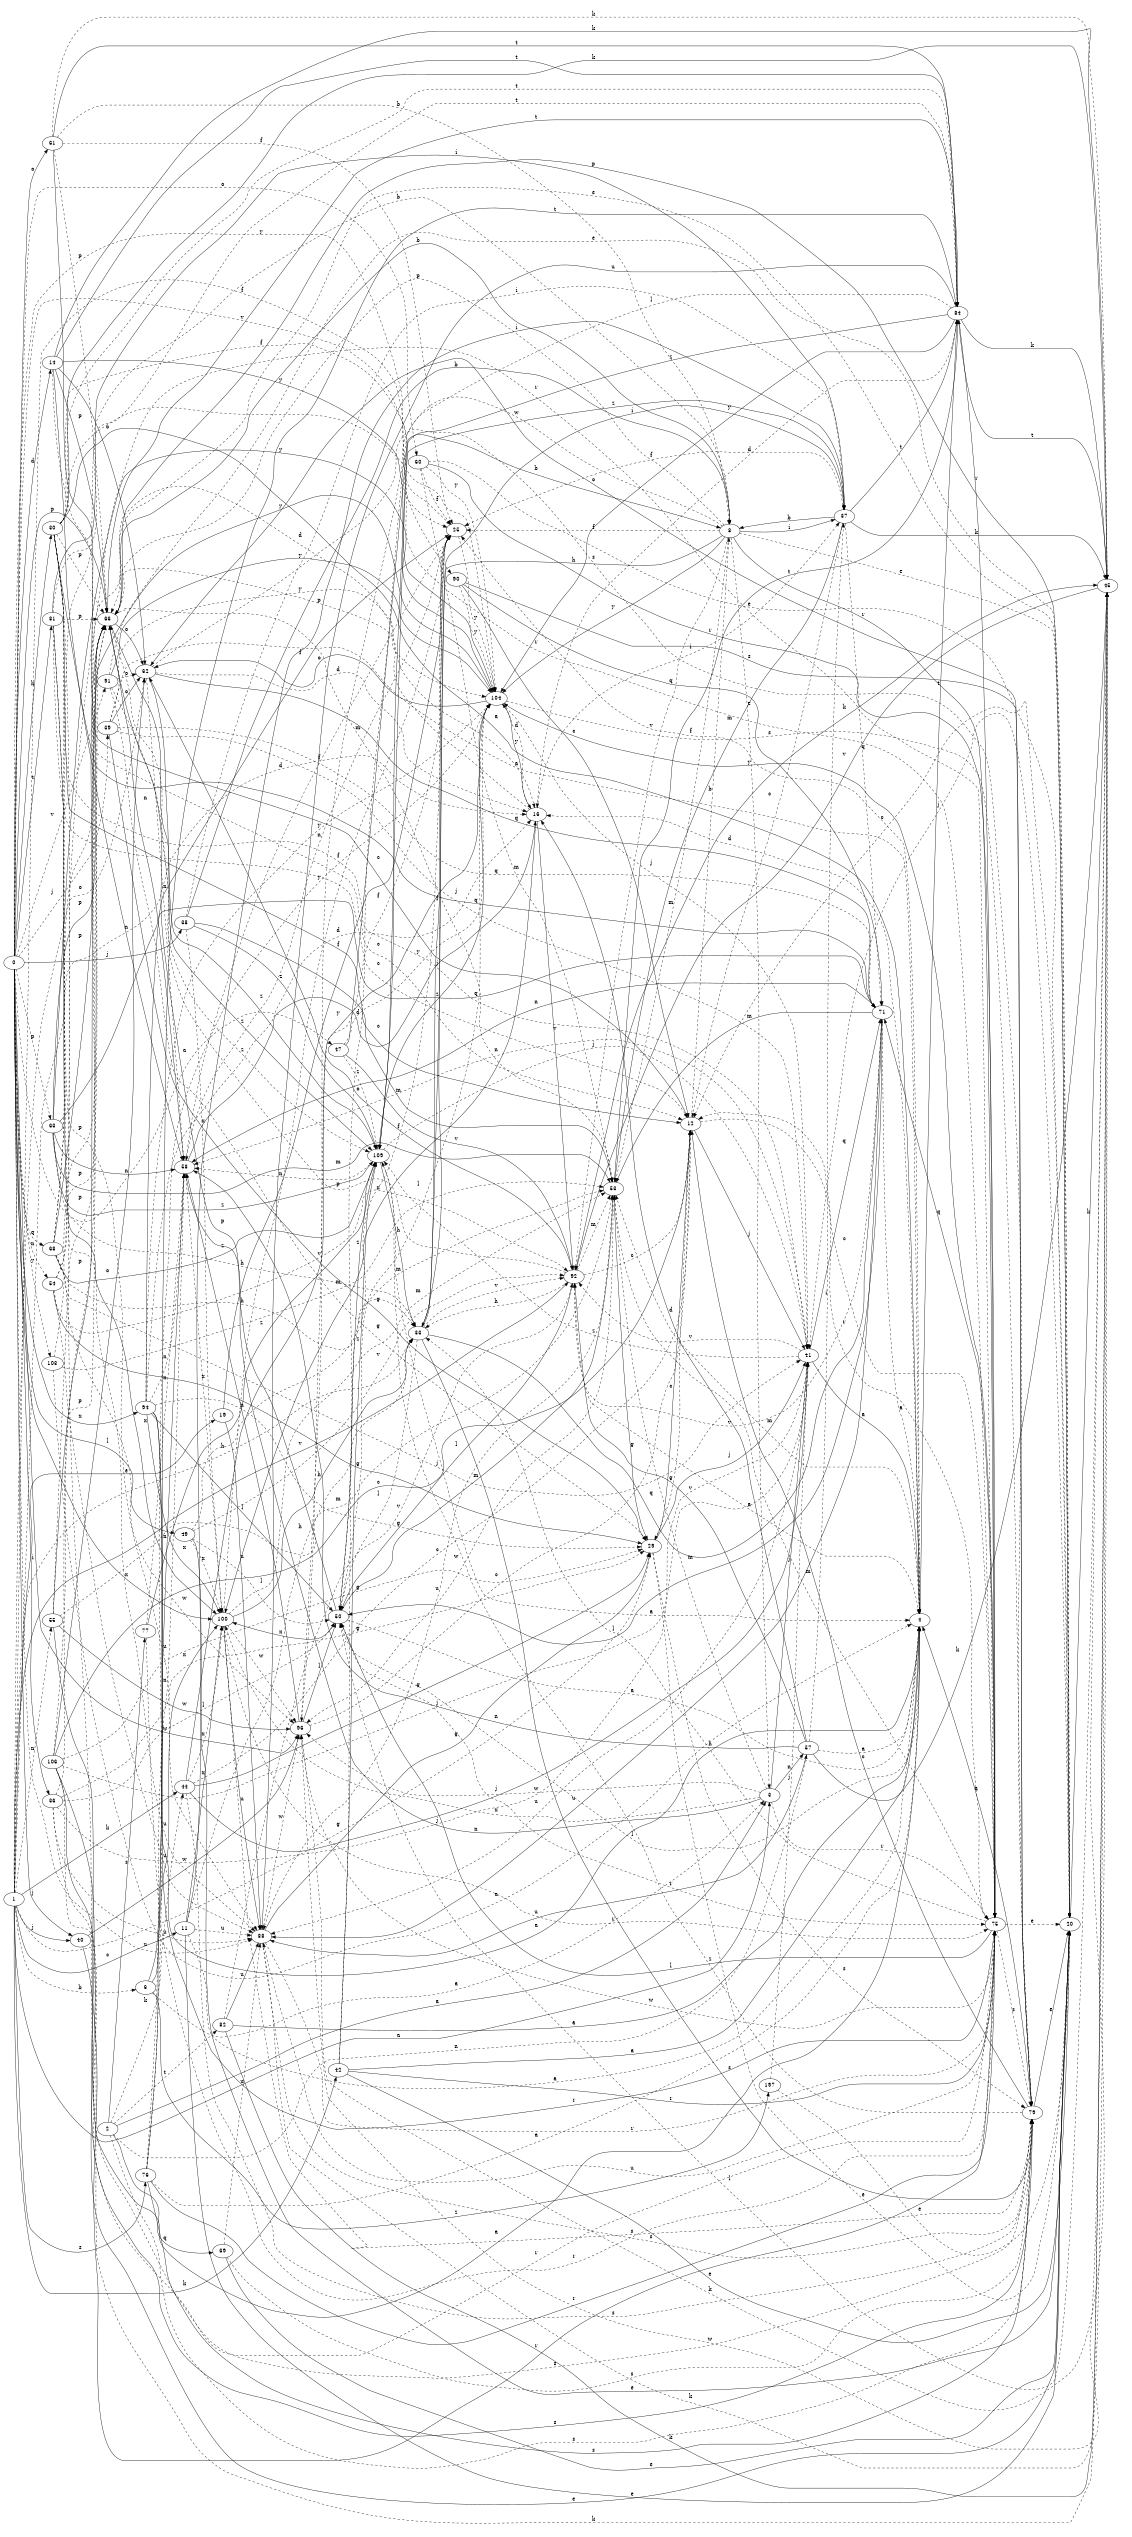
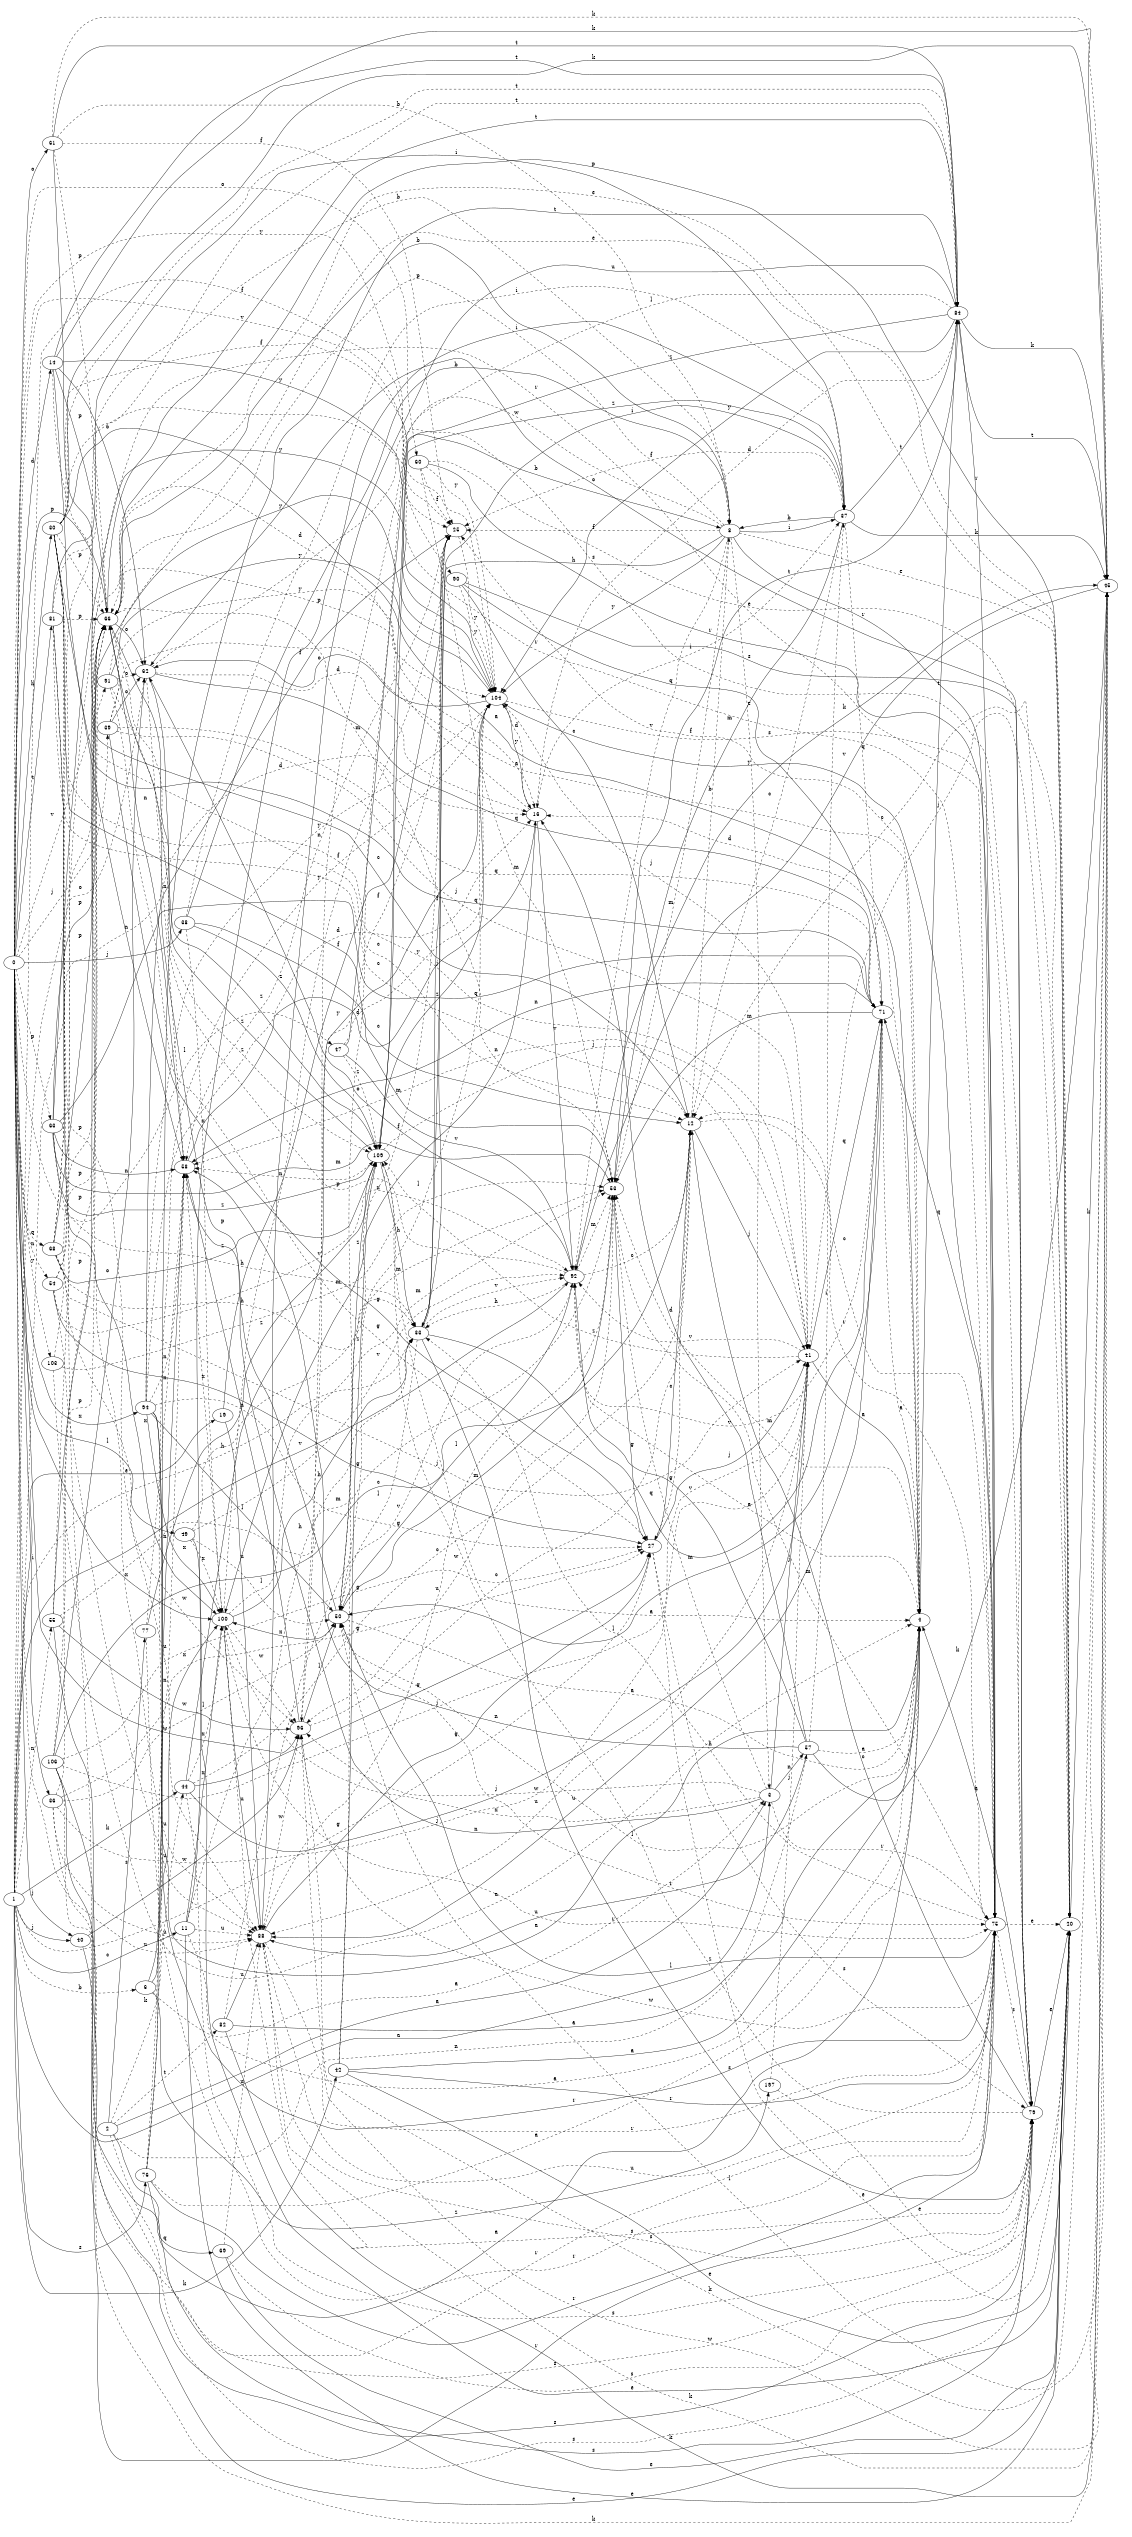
edge "58" -> "25": removed, label "f"
edge "0" -> "47": label "a" -> "l"
node "29": label "29" -> "27"
